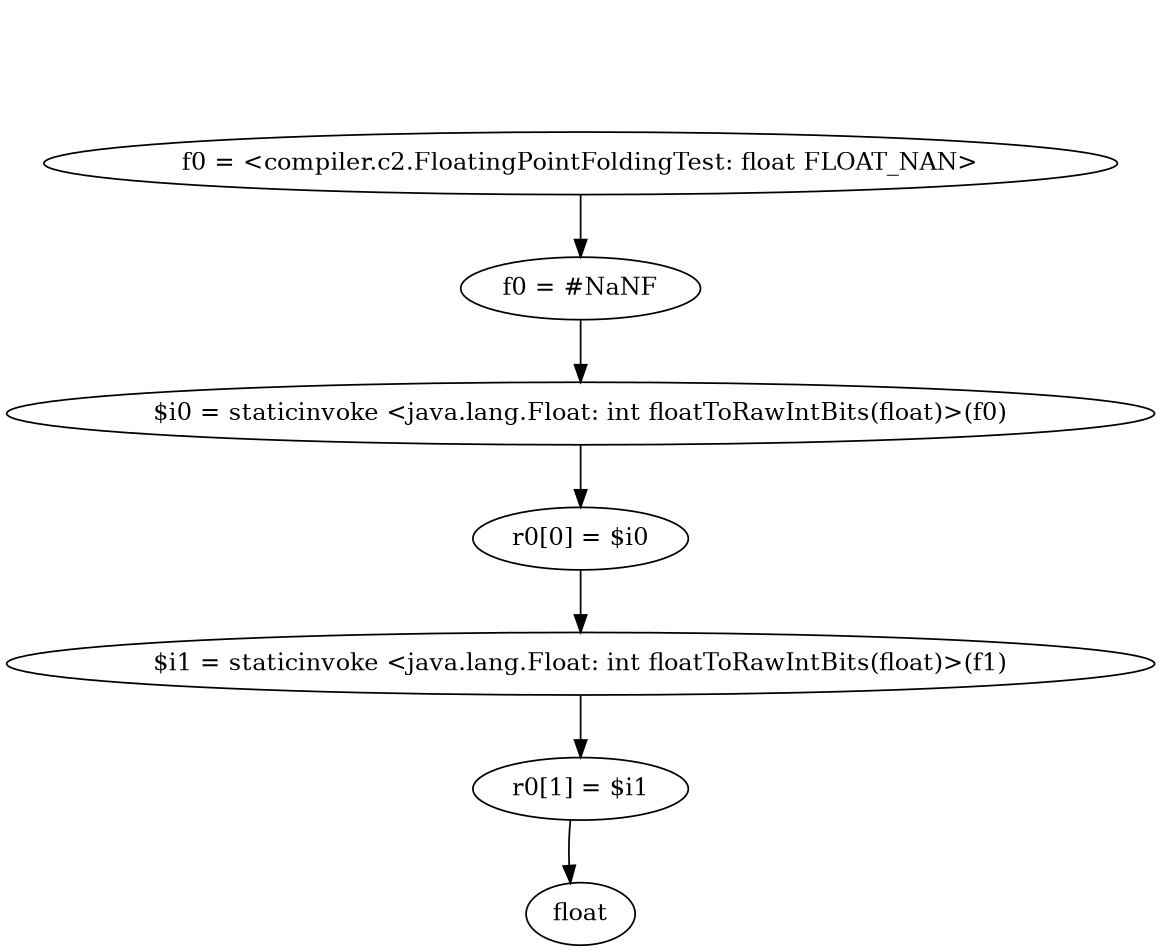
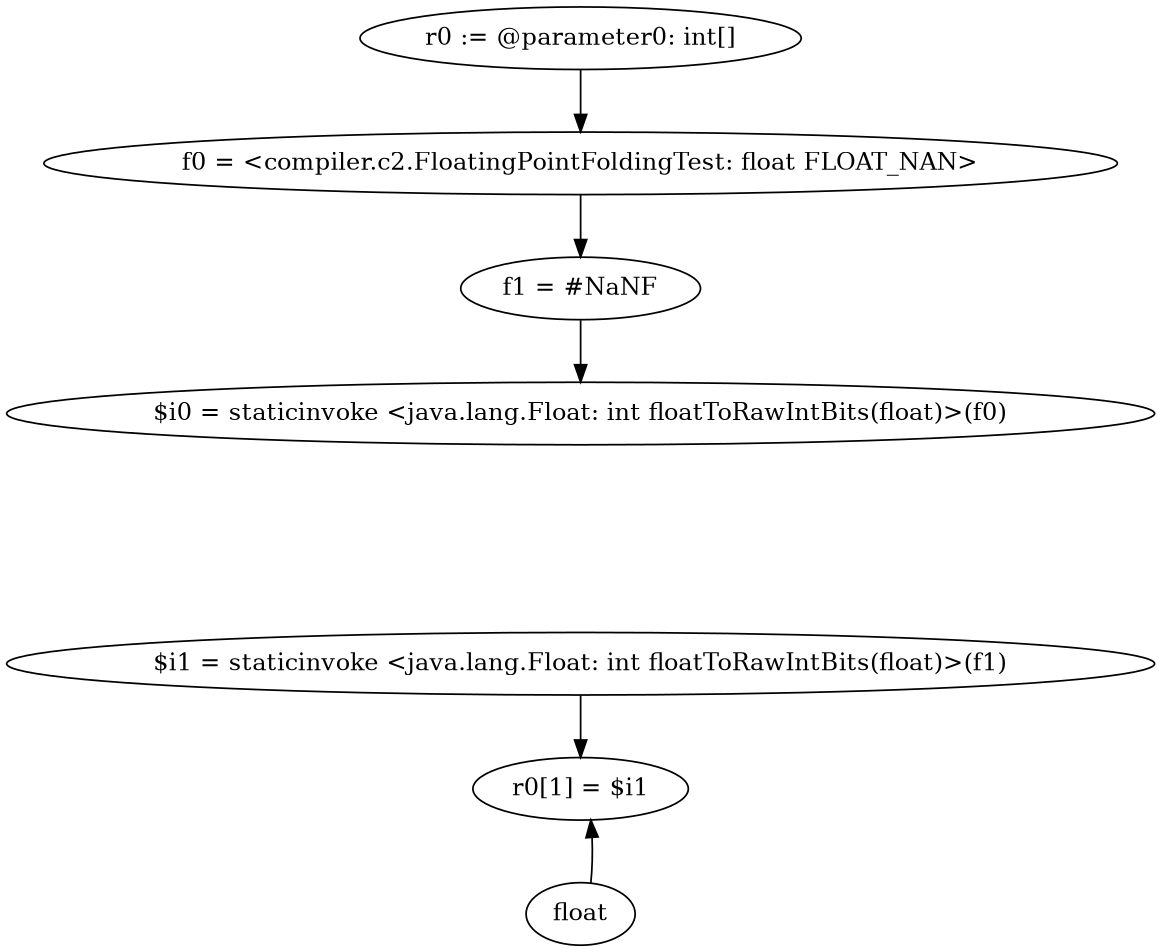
node "r0 := @parameter0: int[]": added
node "f0 = #NaNF": label "f0 = #NaNF" -> "f1 = #NaNF"
node "r0[0] = $i0": removed
edge "r0[1] = $i1" -> "float": reversed
